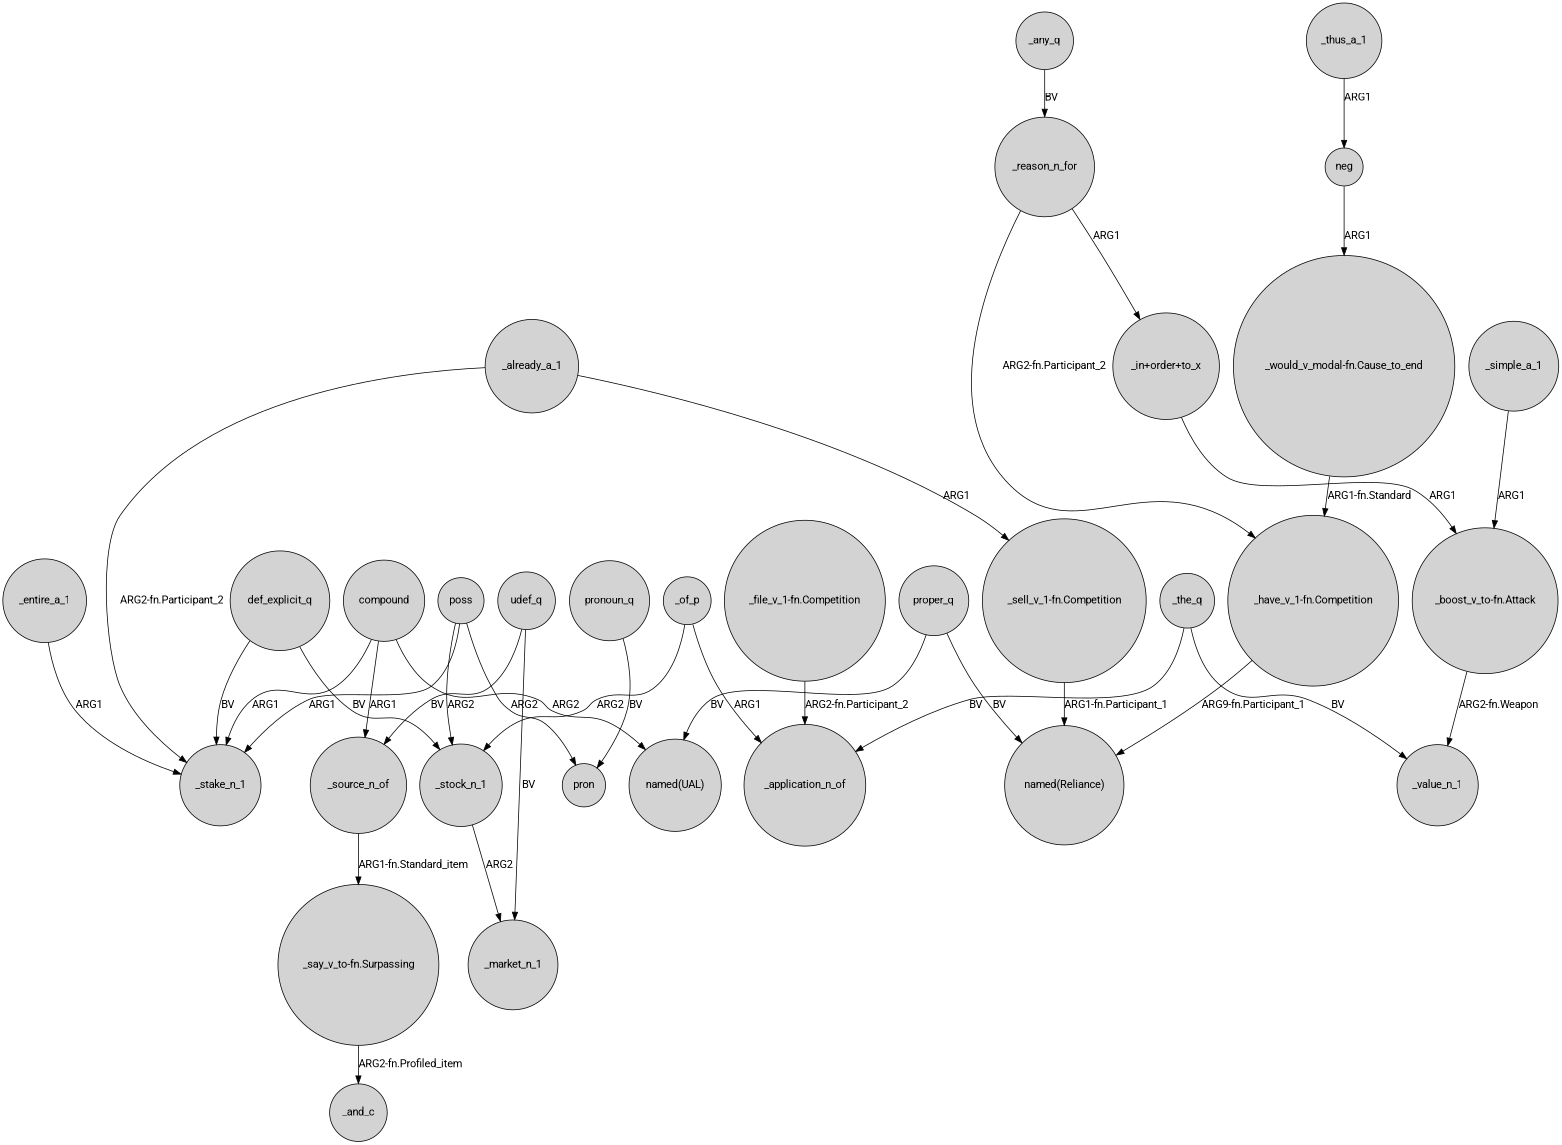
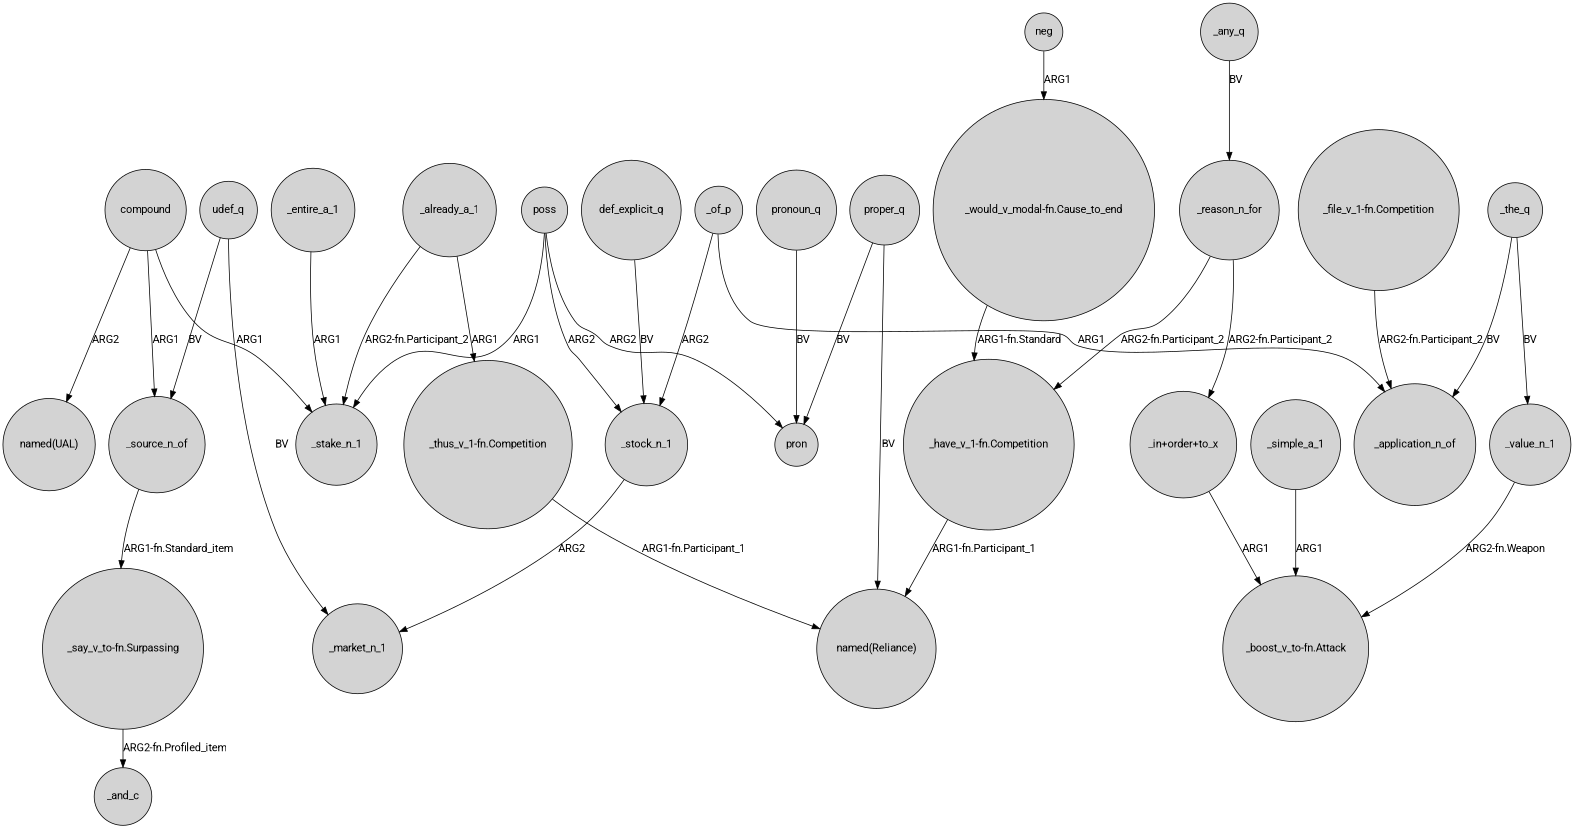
node "_thus_a_1": removed
edge "_reason_n_for" -> "_in+order+to_x": label "ARG1" -> "ARG2-fn.Participant_2"
node "_sell_v_1-fn.Competition": label "_sell_v_1-fn.Competition" -> "_thus_v_1-fn.Competition"
edge "def_explicit_q" -> "_stake_n_1": removed, label "BV"
edge "proper_q" -> "named(UAL)": now "proper_q" -> "pron"
edge "_have_v_1-fn.Competition" -> "named(Reliance)": label "ARG9-fn.Participant_1" -> "ARG1-fn.Participant_1"
edge "_boost_v_to-fn.Attack" -> "_value_n_1": reversed
